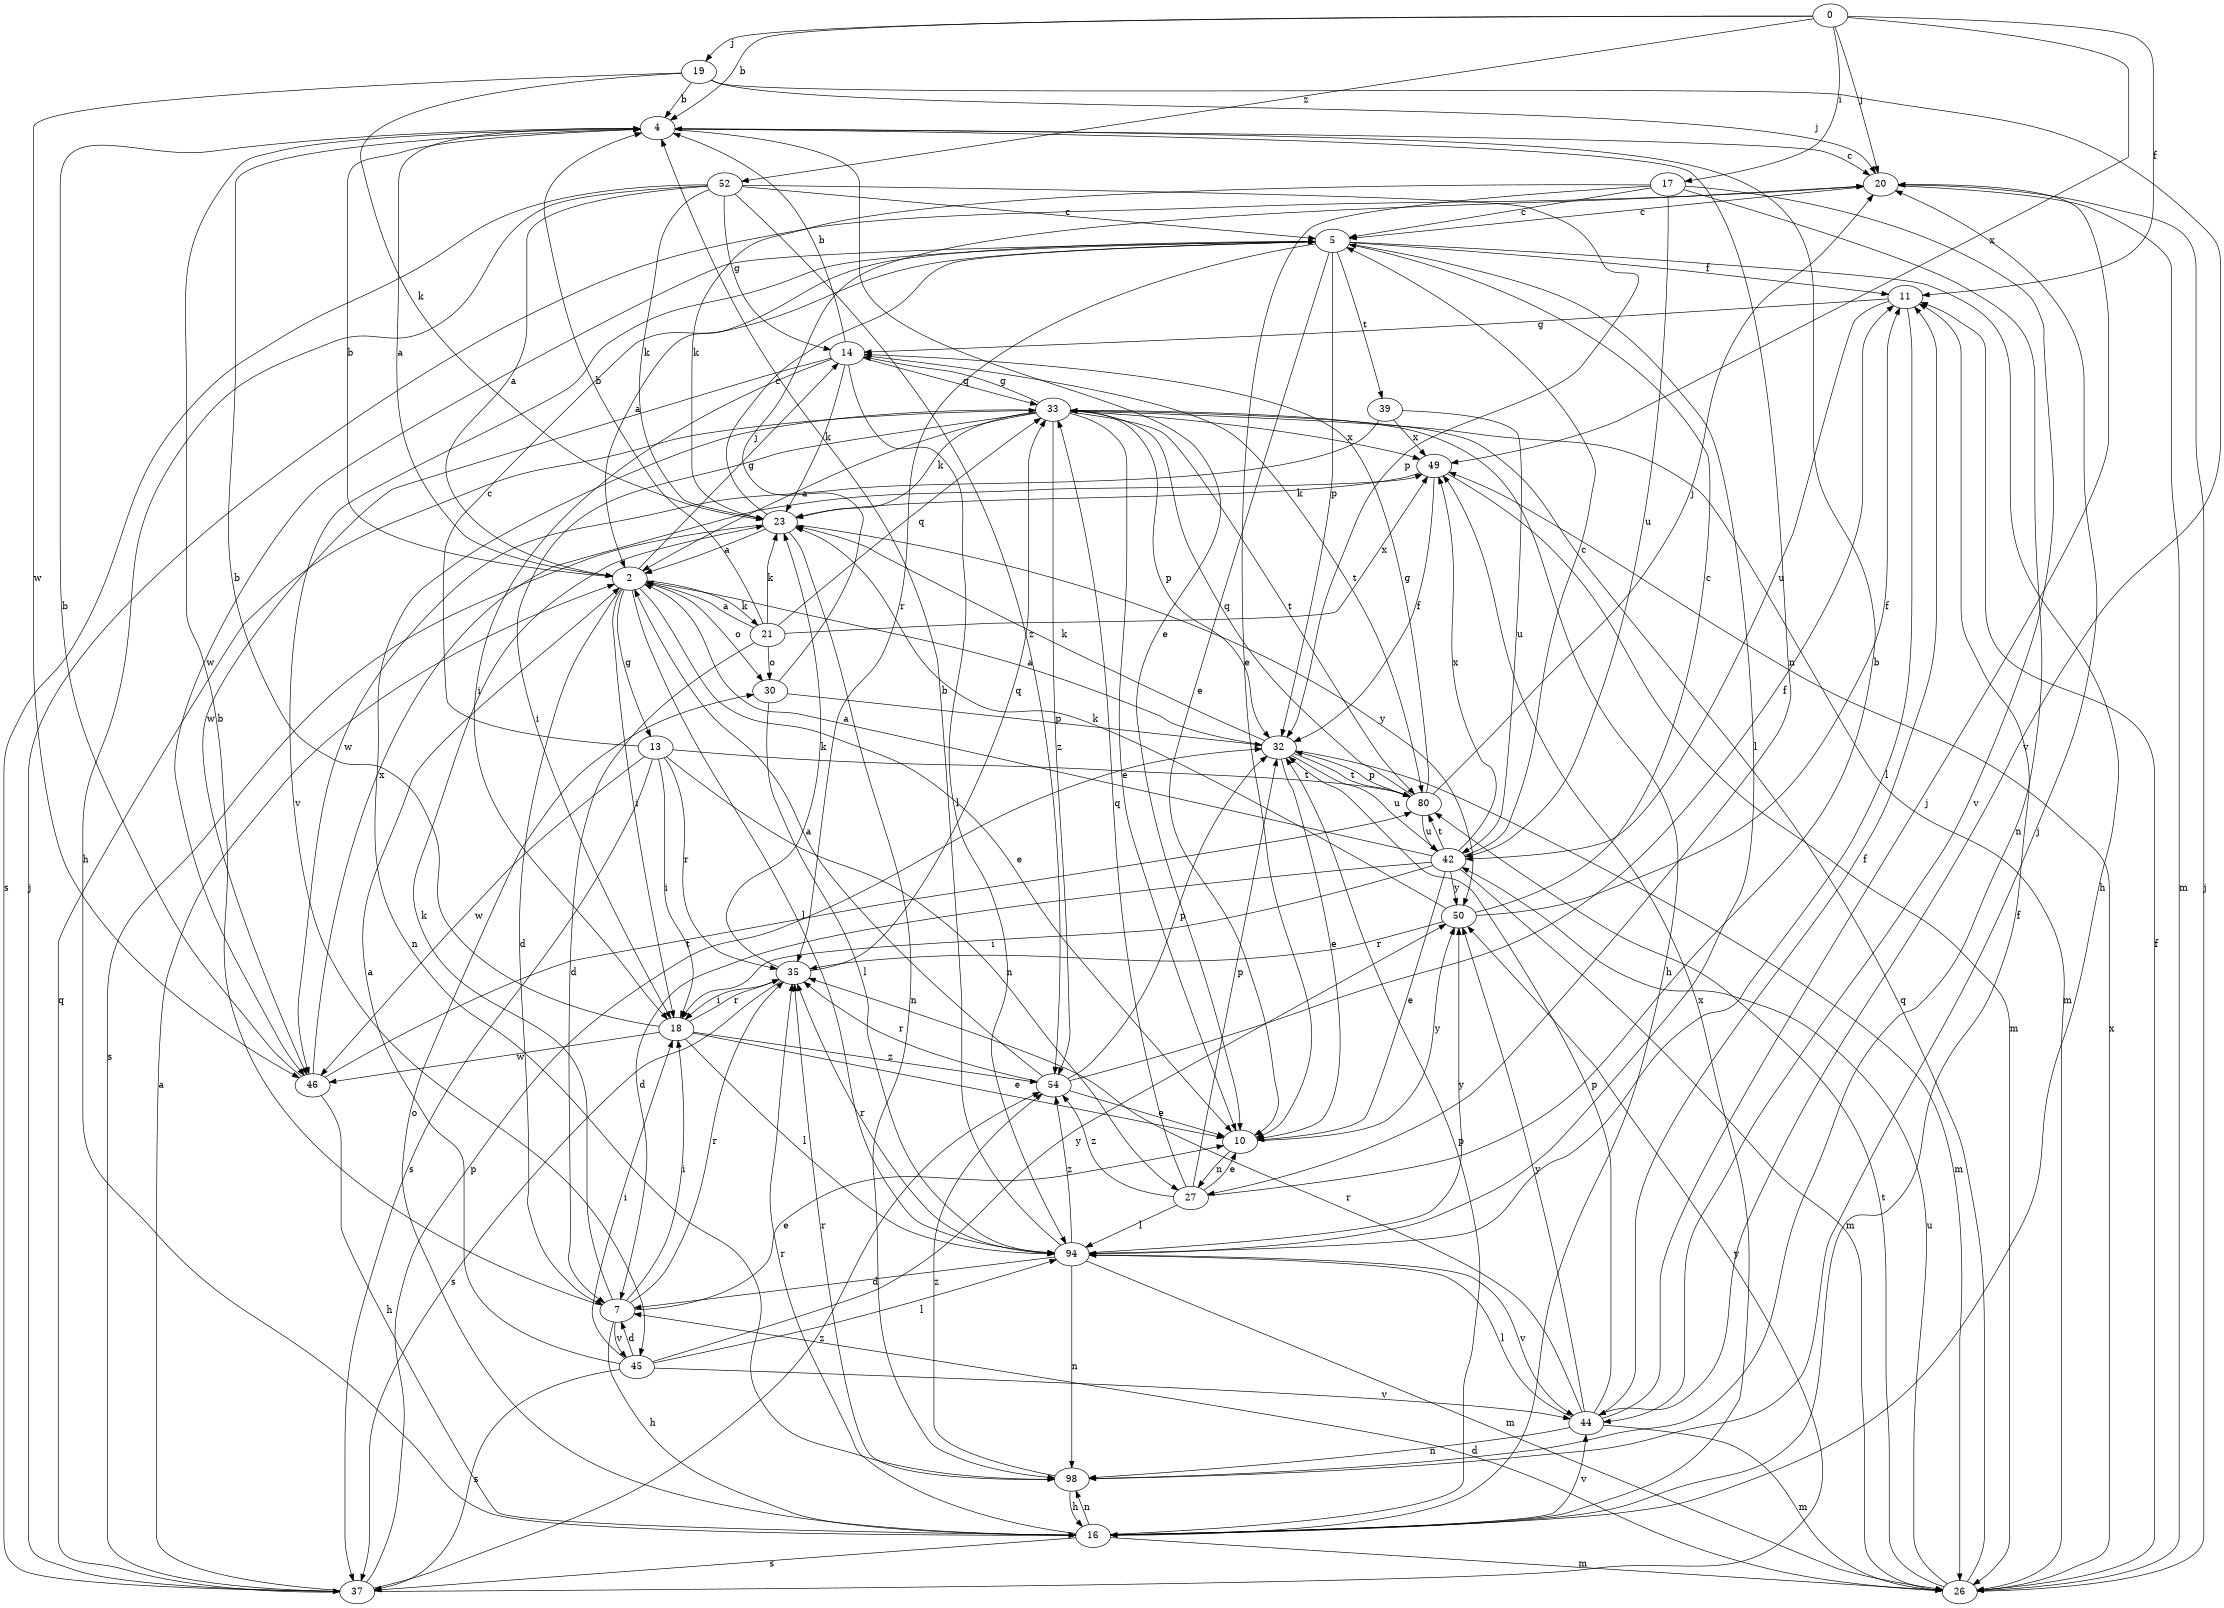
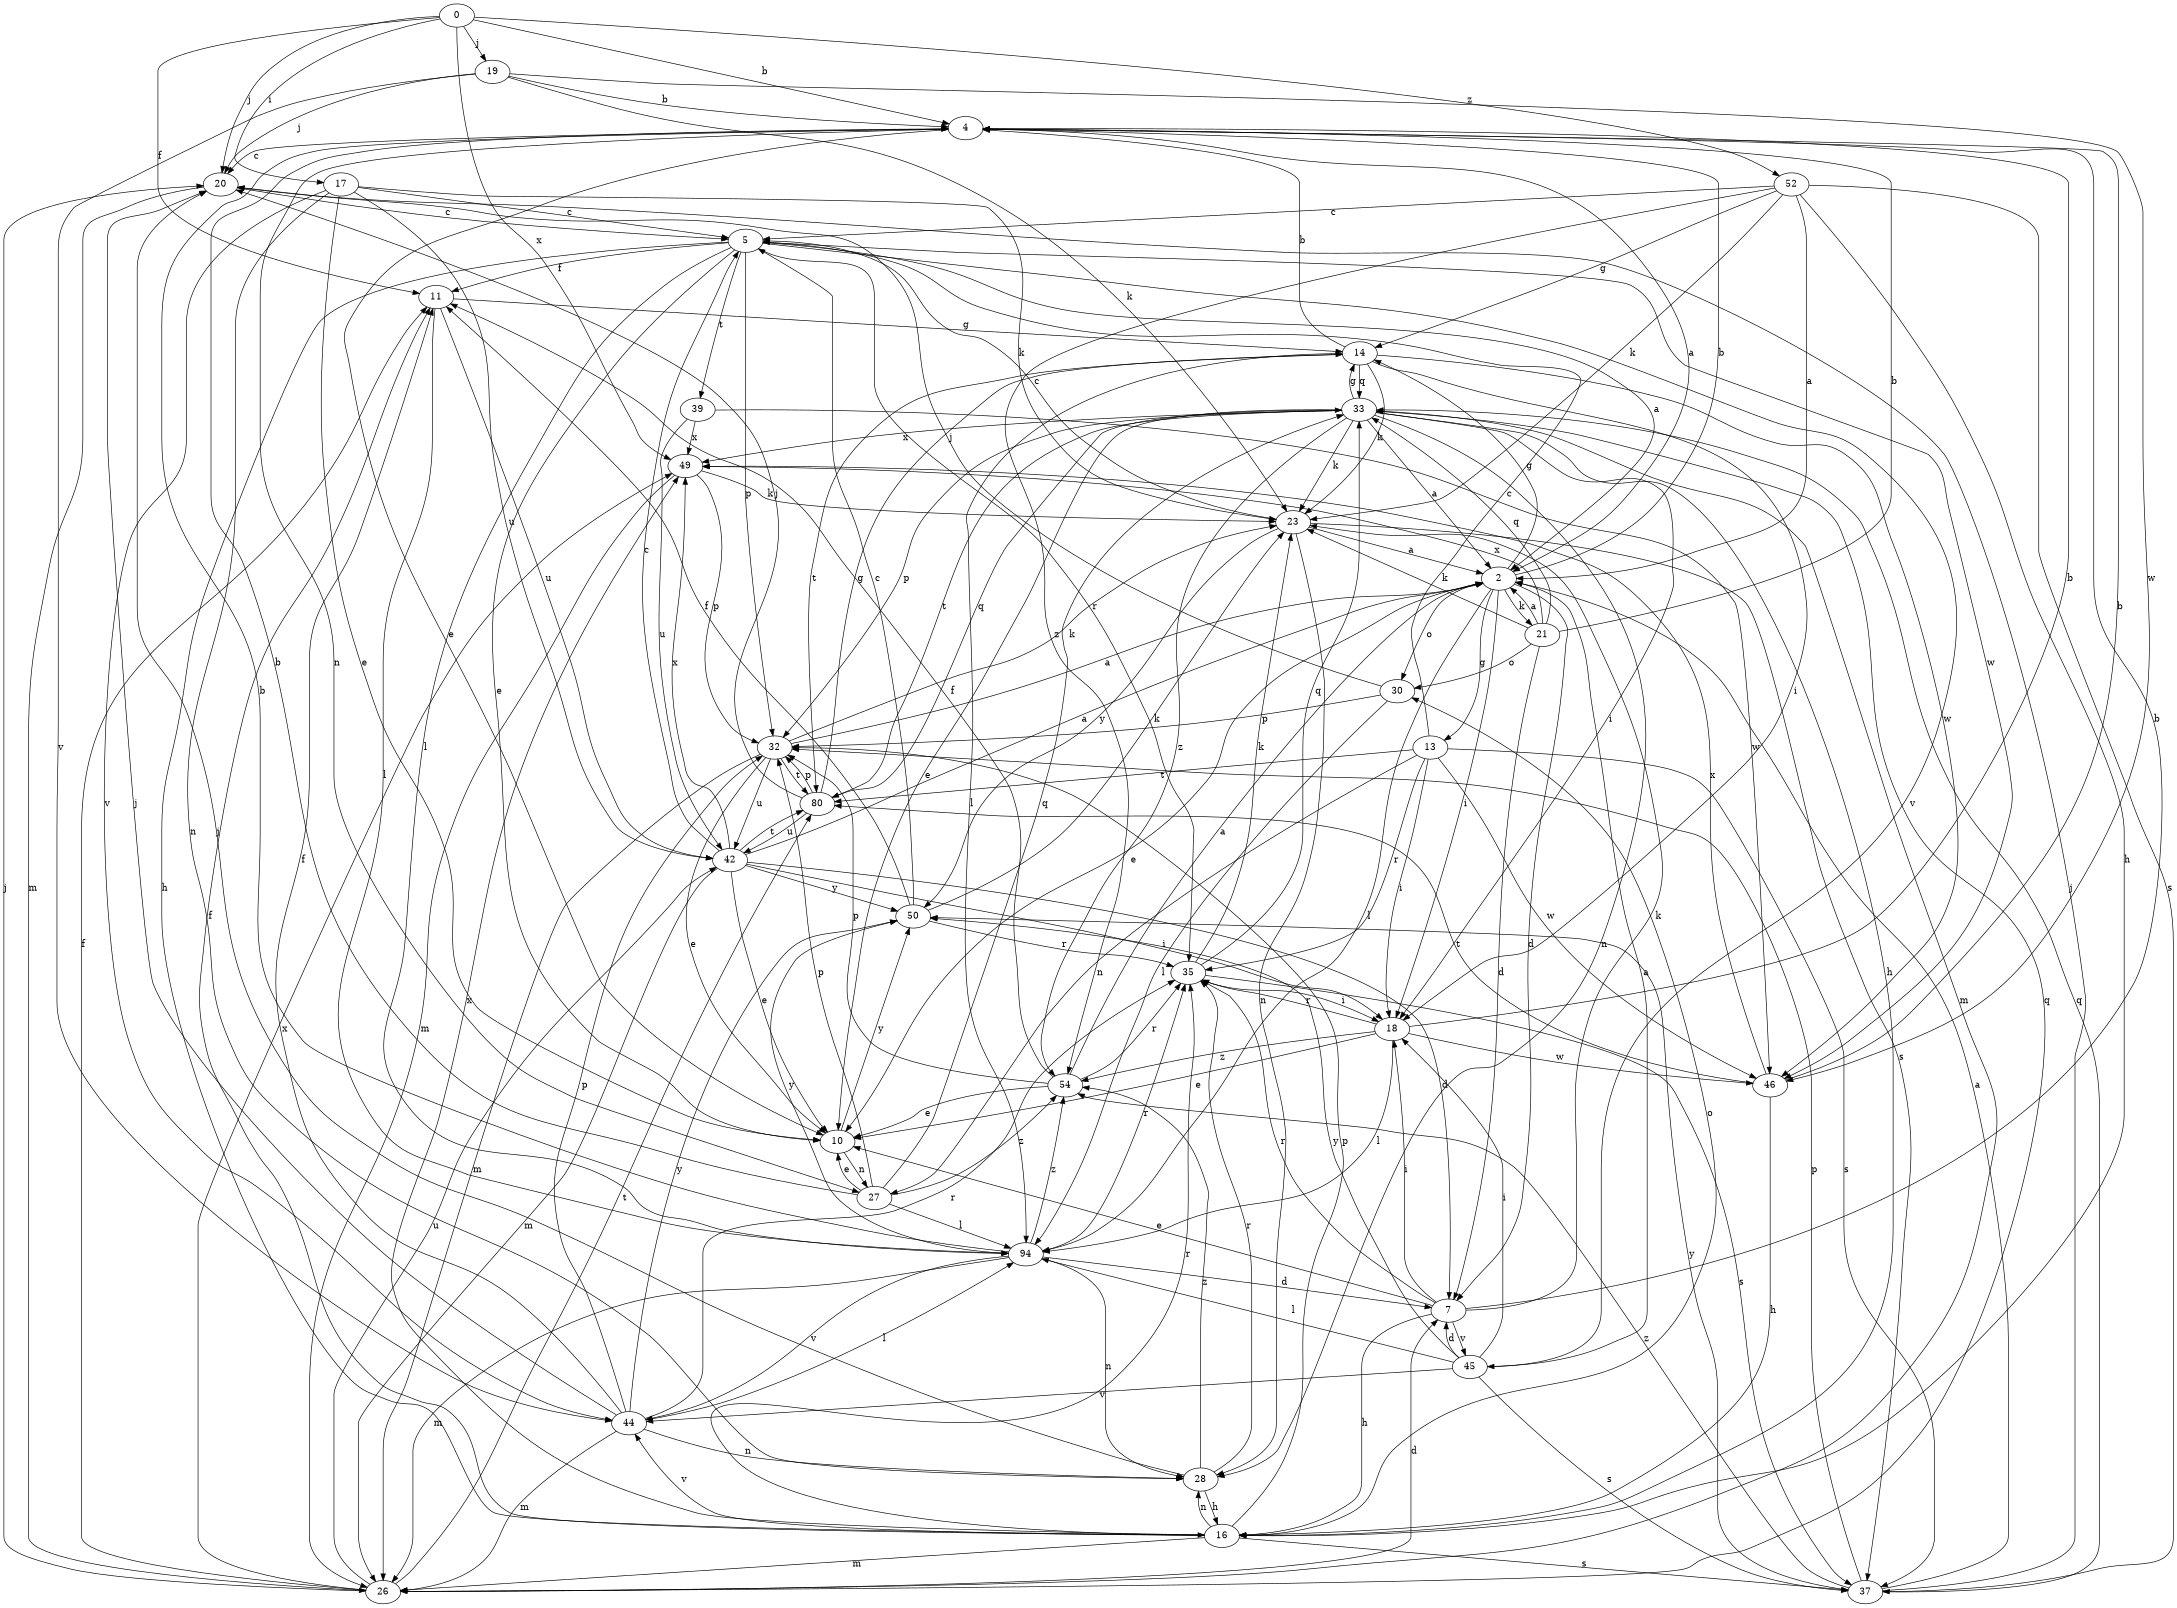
edge "52" -> "32": removed, label "p"
edge "49" -> "32": label "f" -> "p"
node "98": label "98" -> "28"
